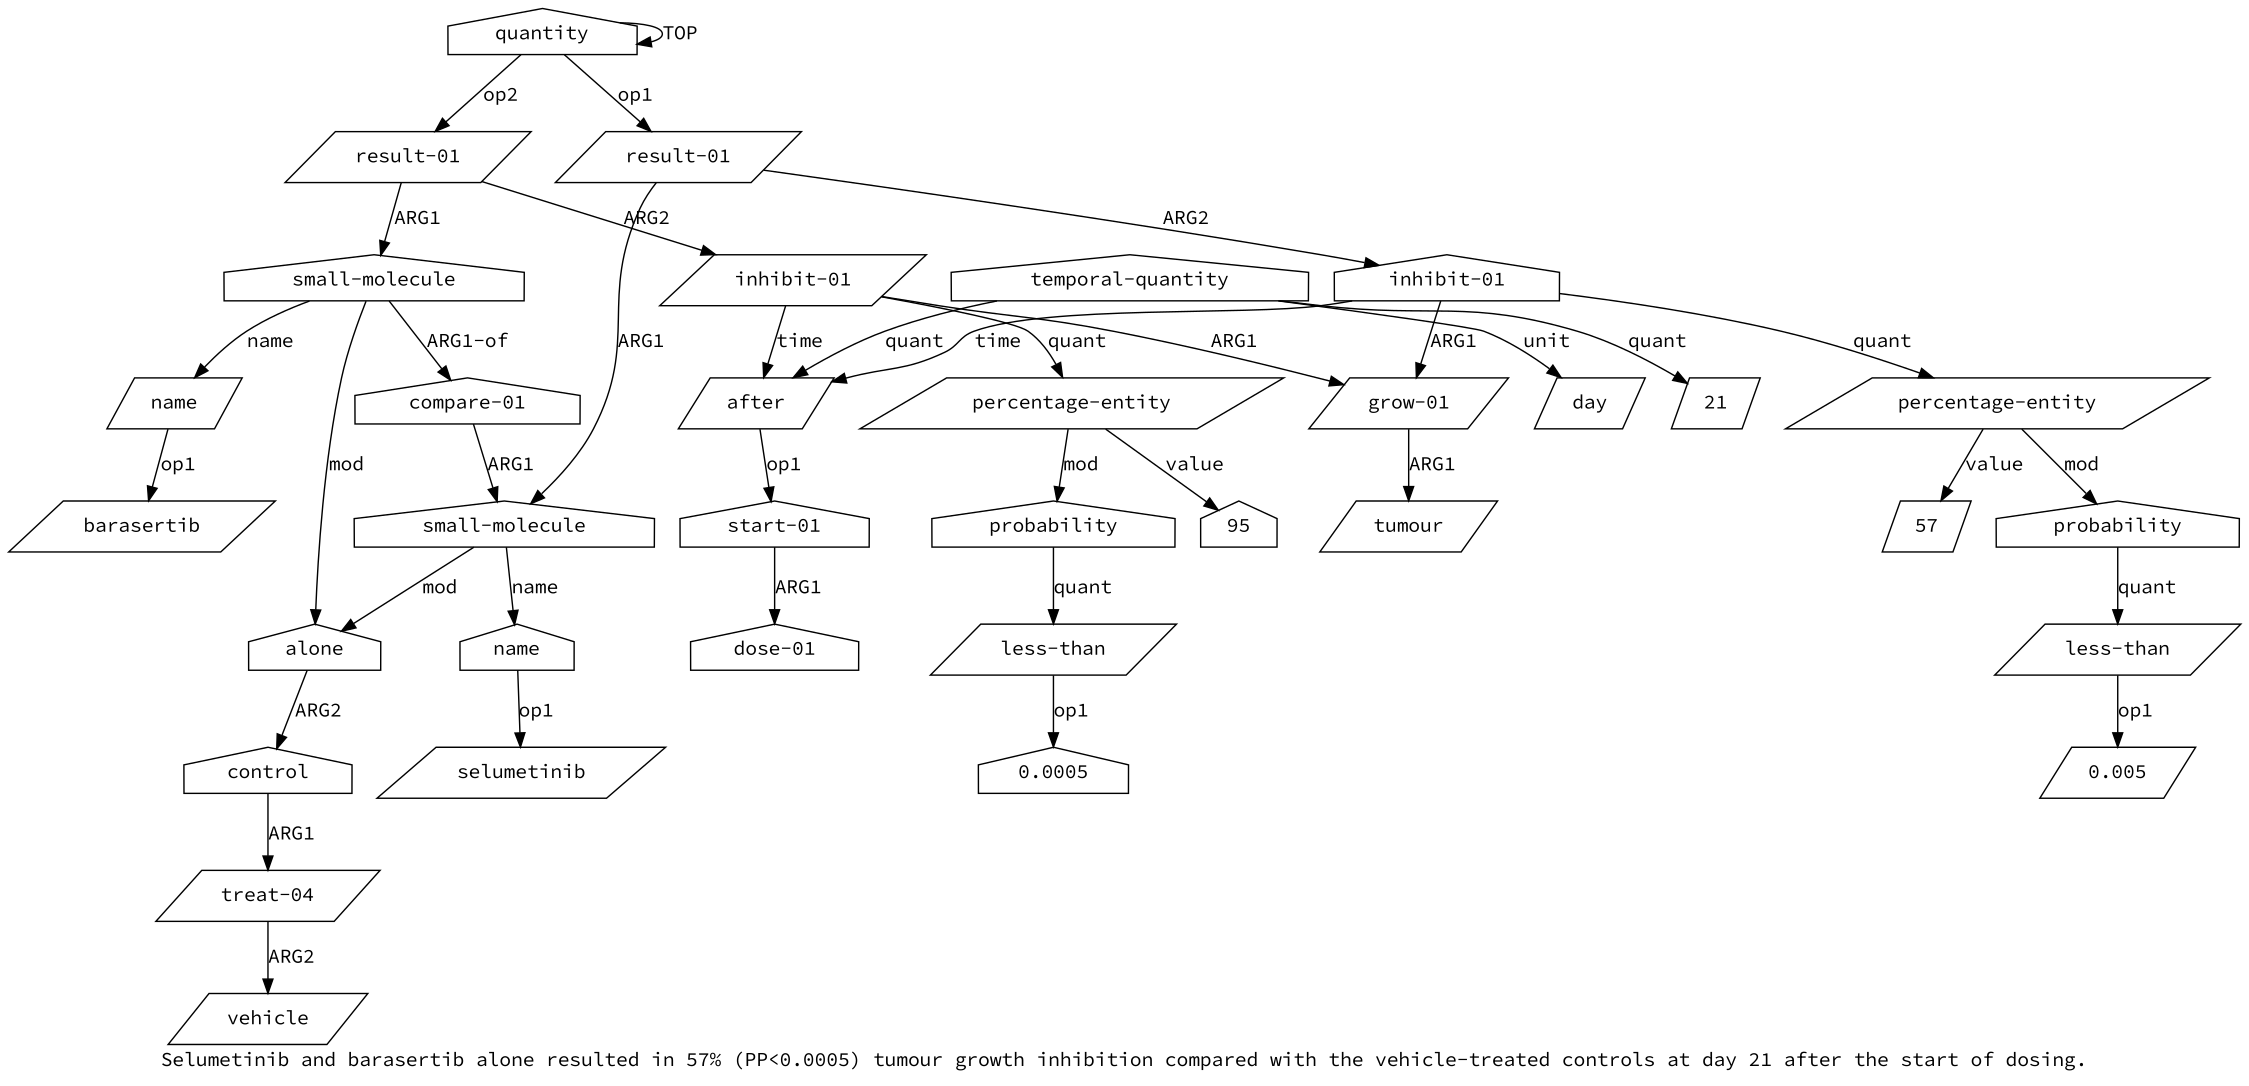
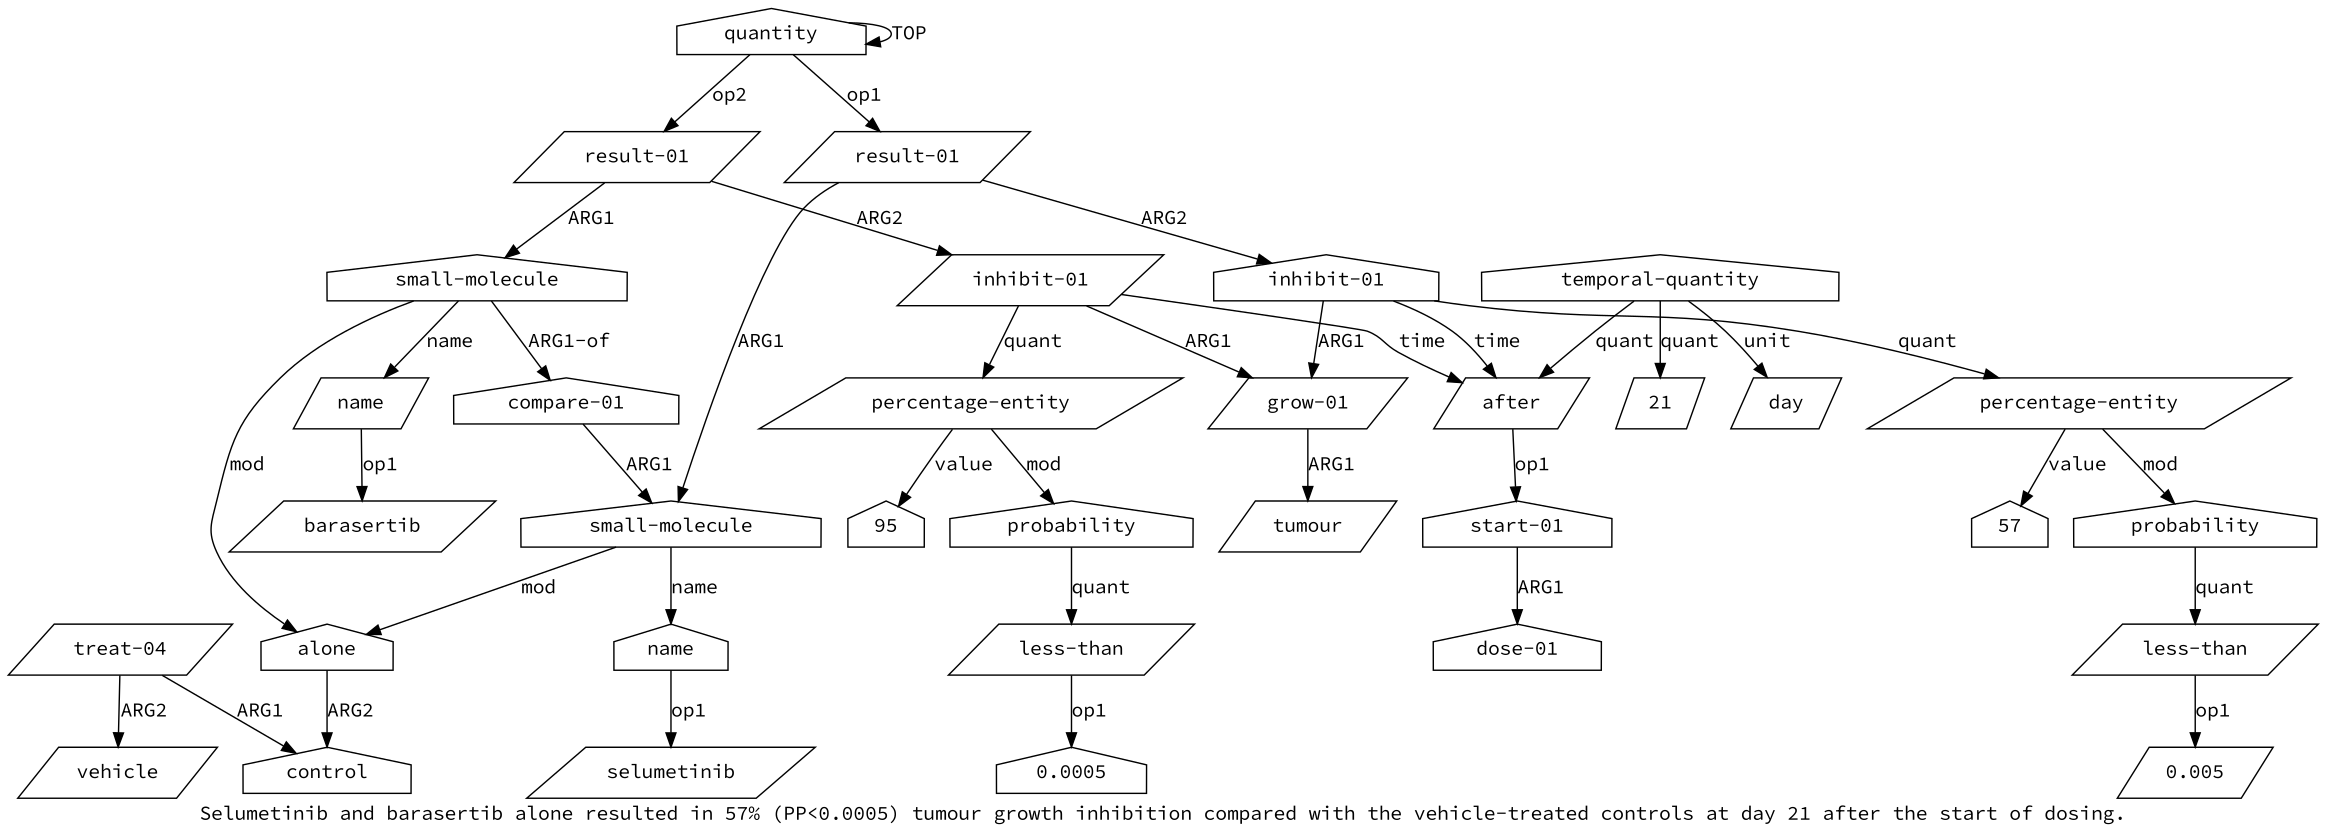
node "57": shape parallelogram -> house
edge "control" -> "treat-04": reversed
